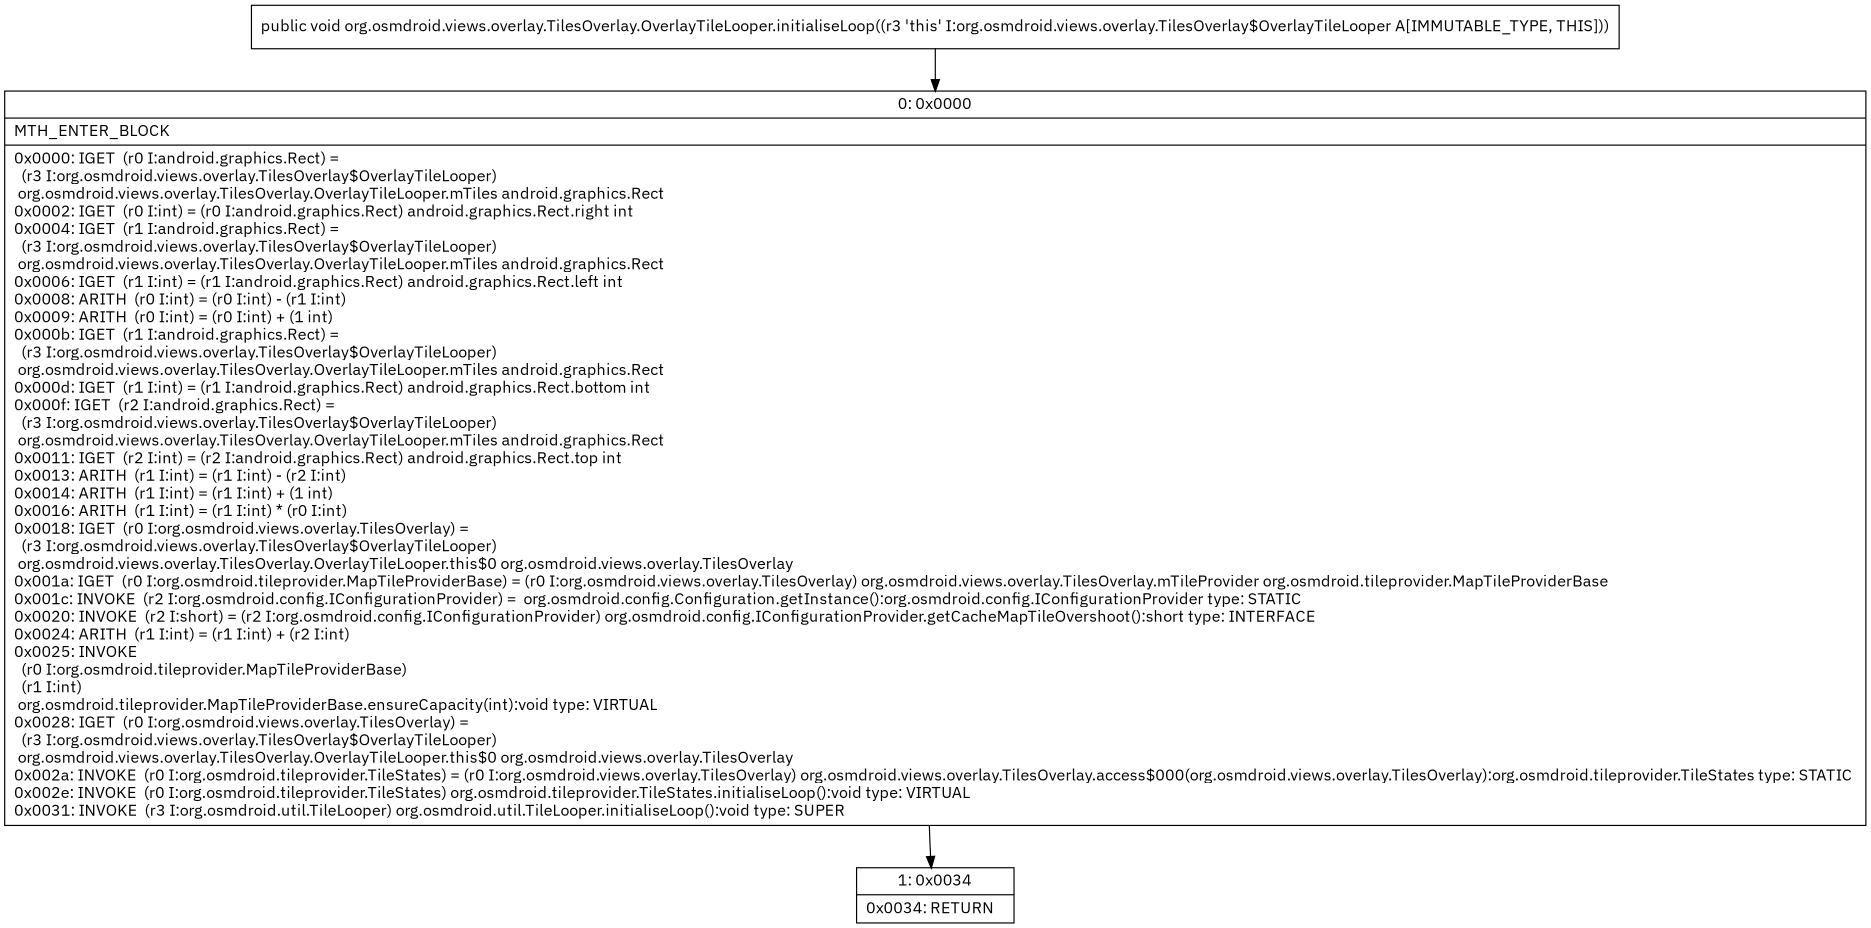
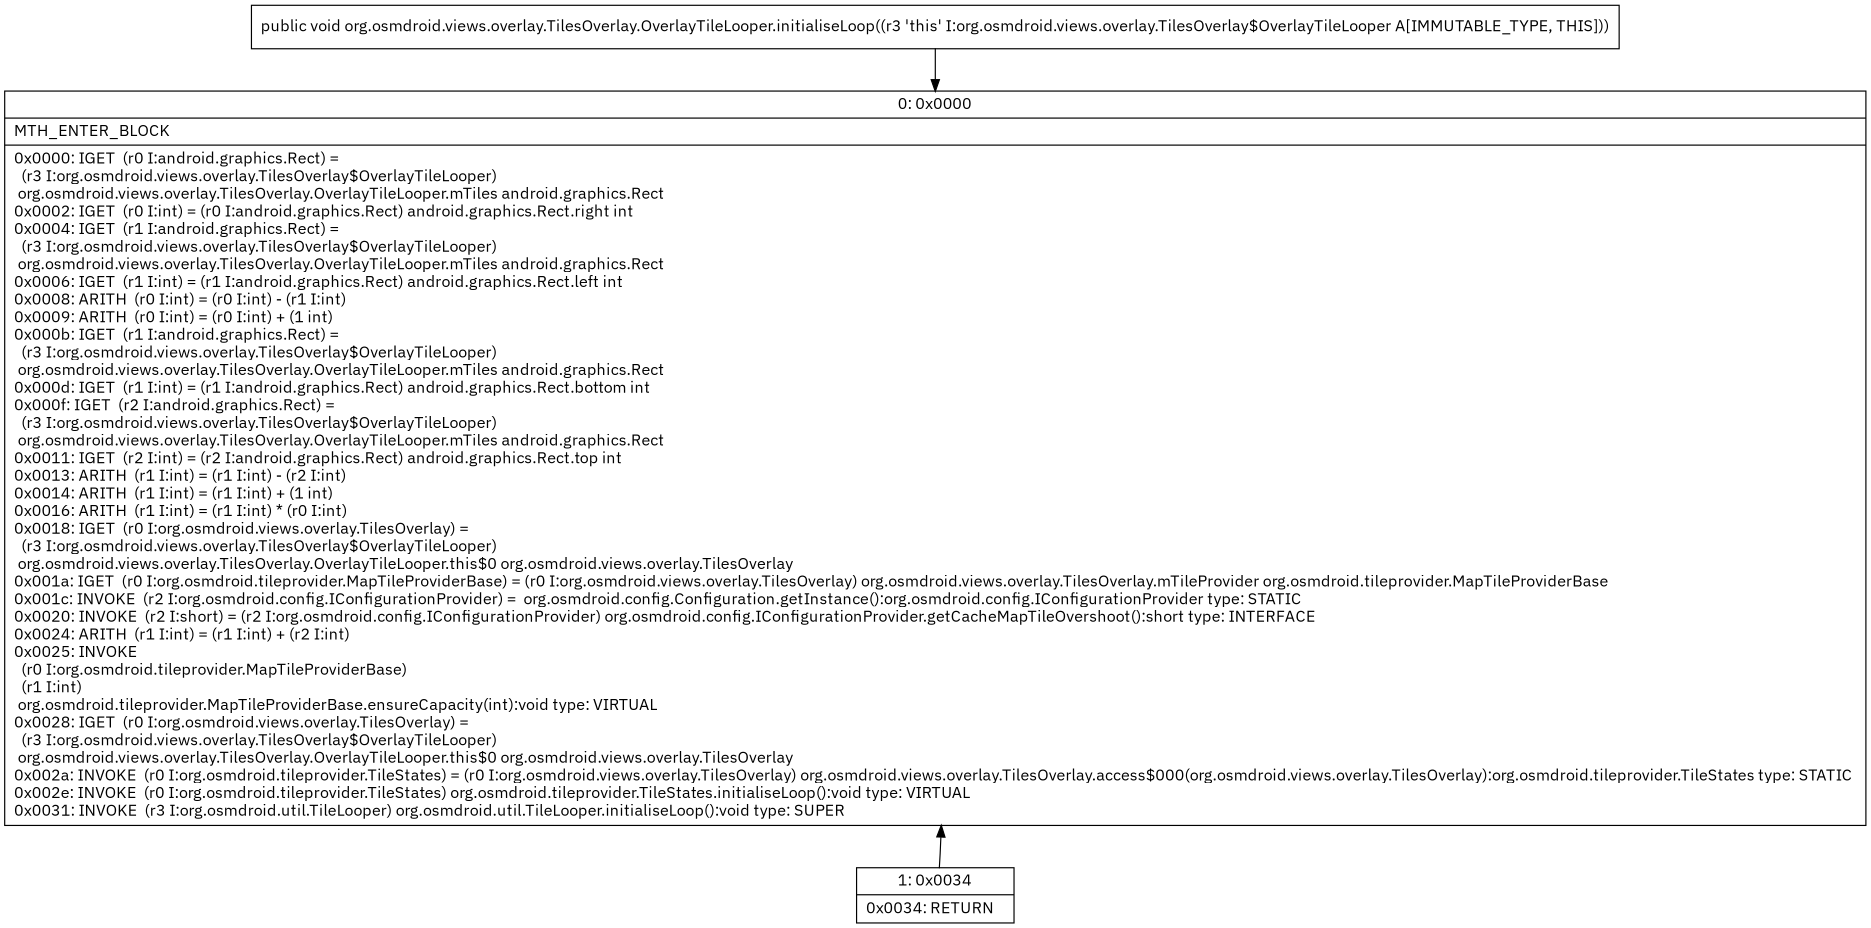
edge "0: 0x0000" -> "1: 0x0034": reversed
